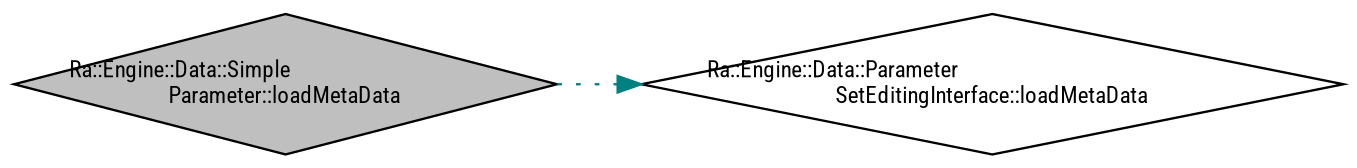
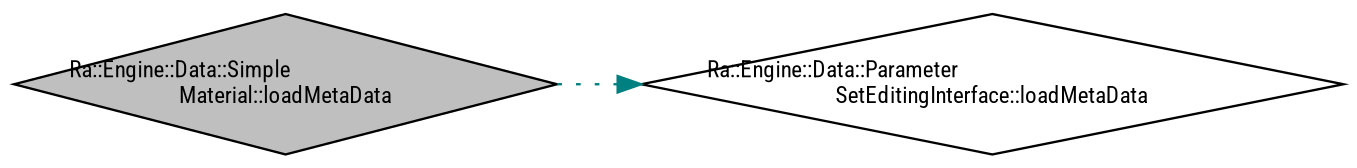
node "Ra::Engine::Data::Simple Parameter::loadMetaData": label "Ra::Engine::Data::Simple Parameter::loadMetaData" -> "Ra::Engine::Data::Simple Material::loadMetaData"
